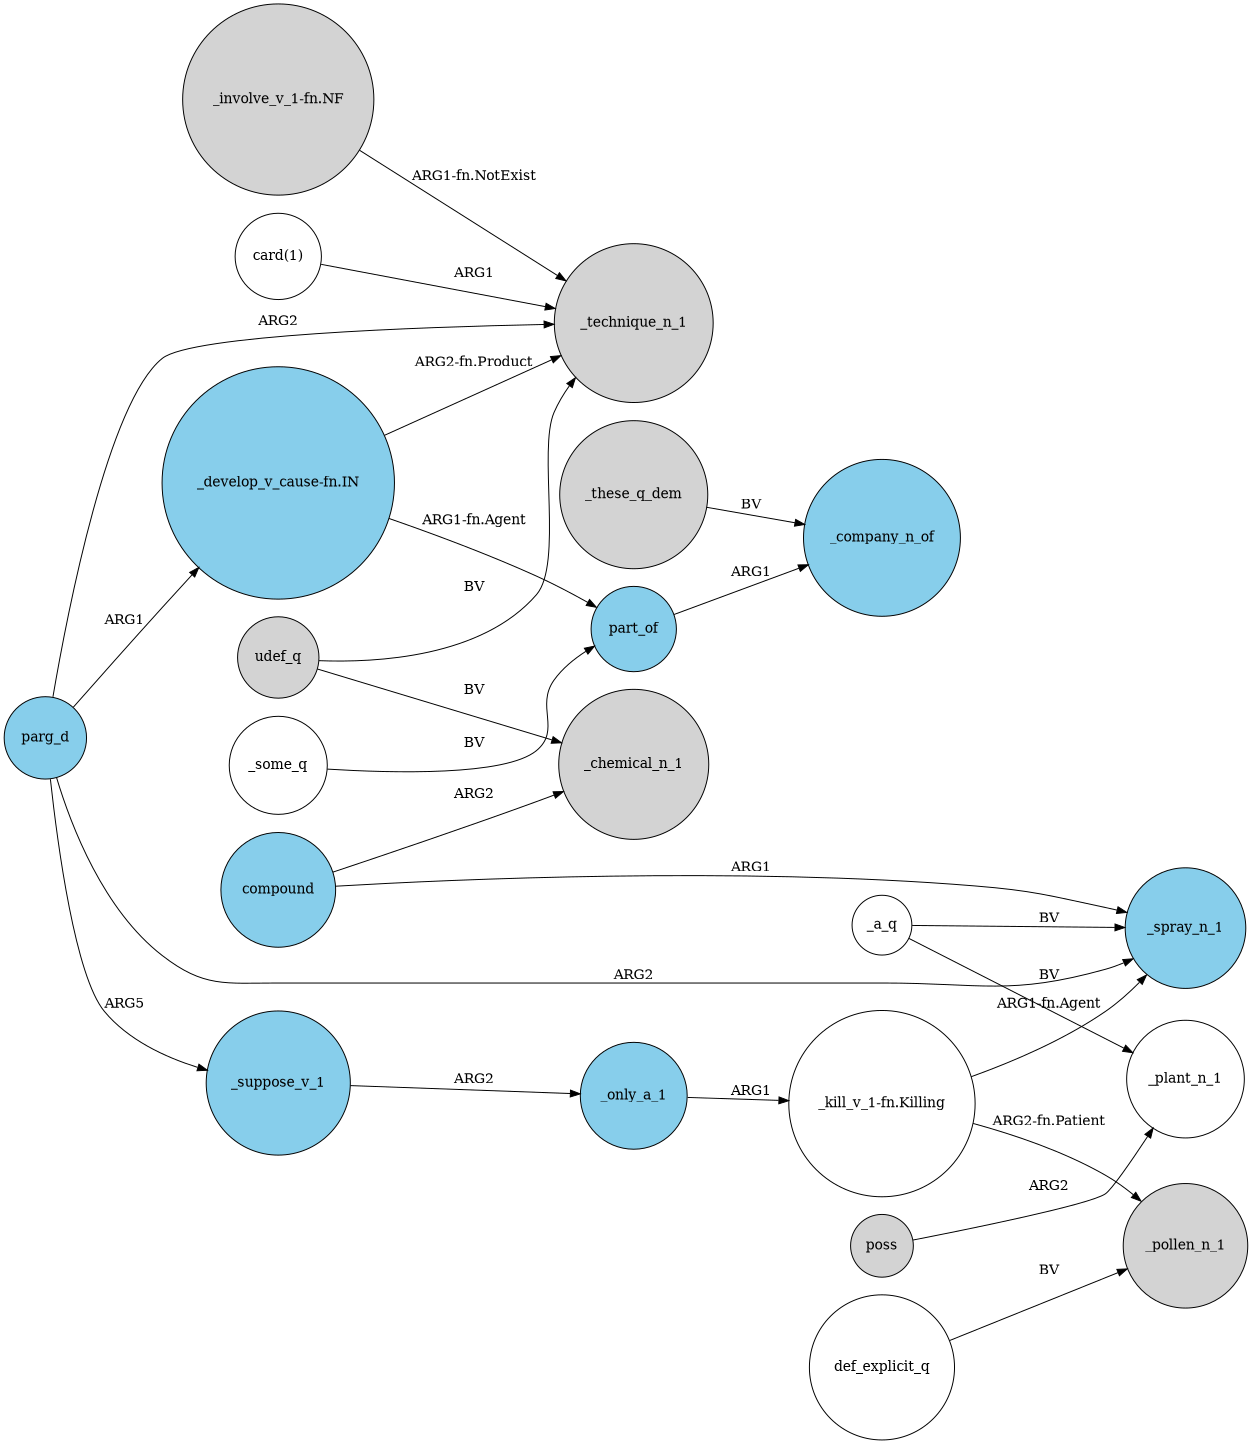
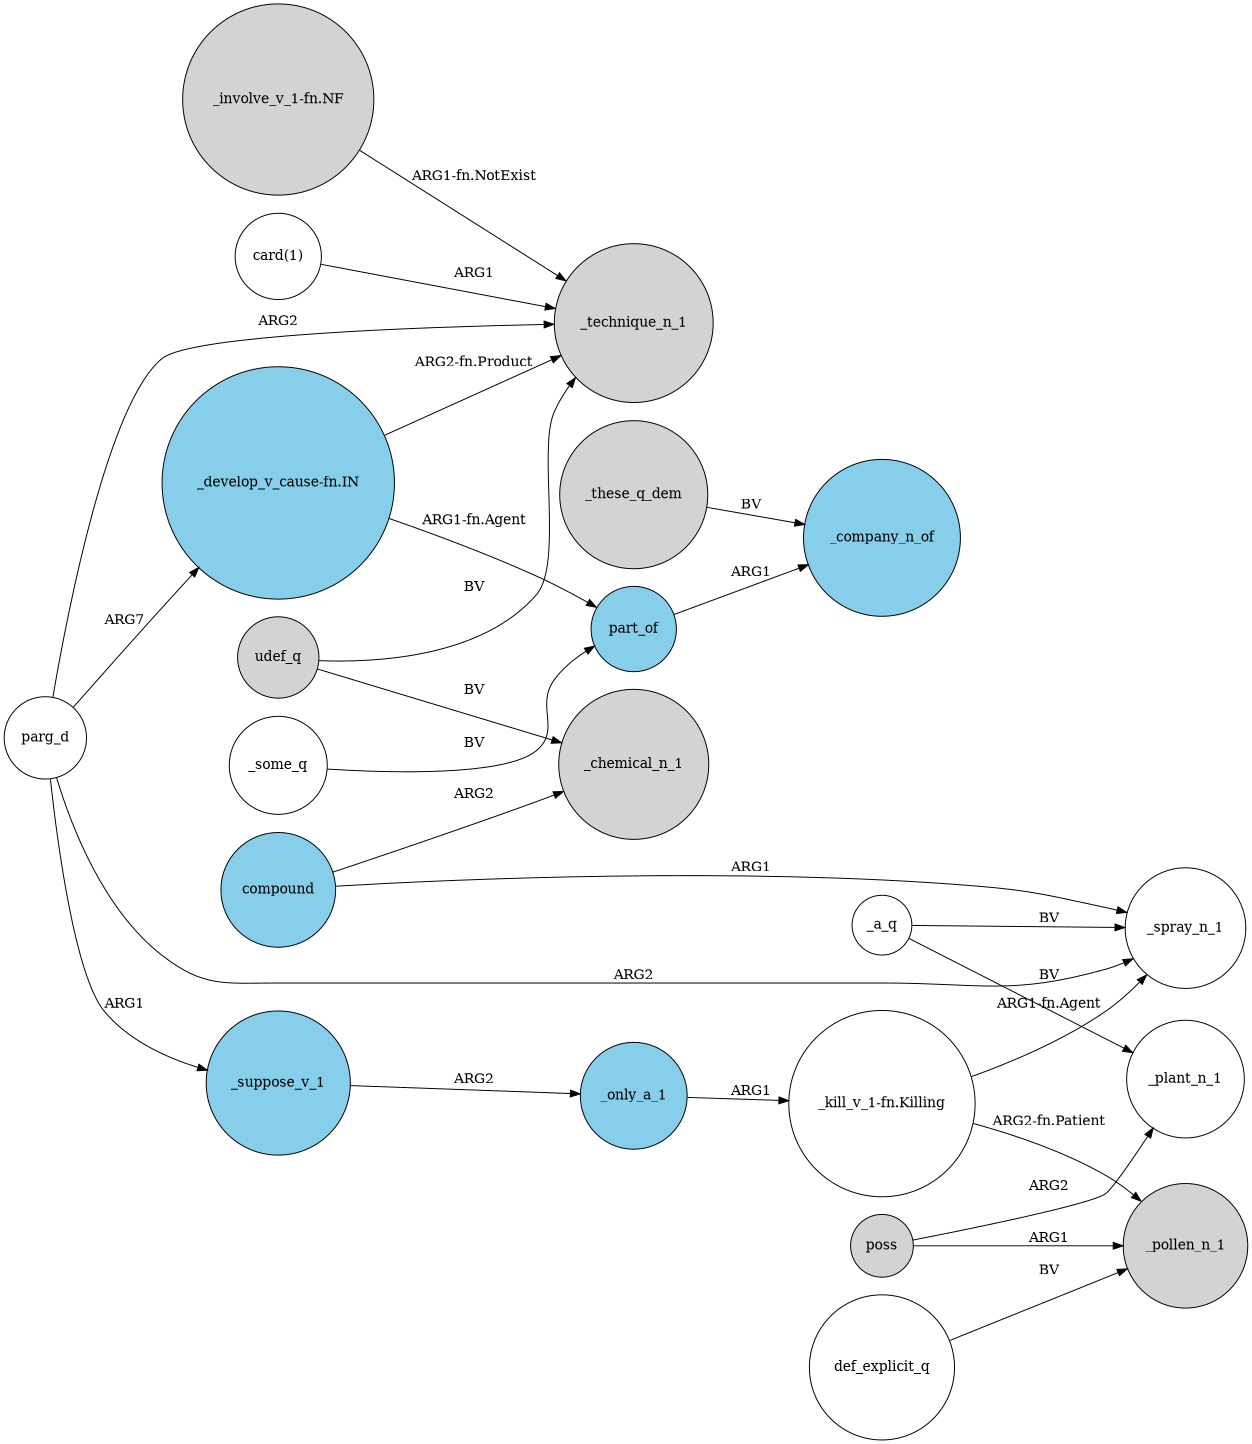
edge "parg_d" -> "_develop_v_cause-fn.IN": label "ARG1" -> "ARG7"
node "parg_d": fillcolor skyblue -> white
node "_spray_n_1": fillcolor skyblue -> white
edge "parg_d" -> "_suppose_v_1": label "ARG5" -> "ARG1"
edge "poss" -> "_pollen_n_1": added, label "ARG1"
